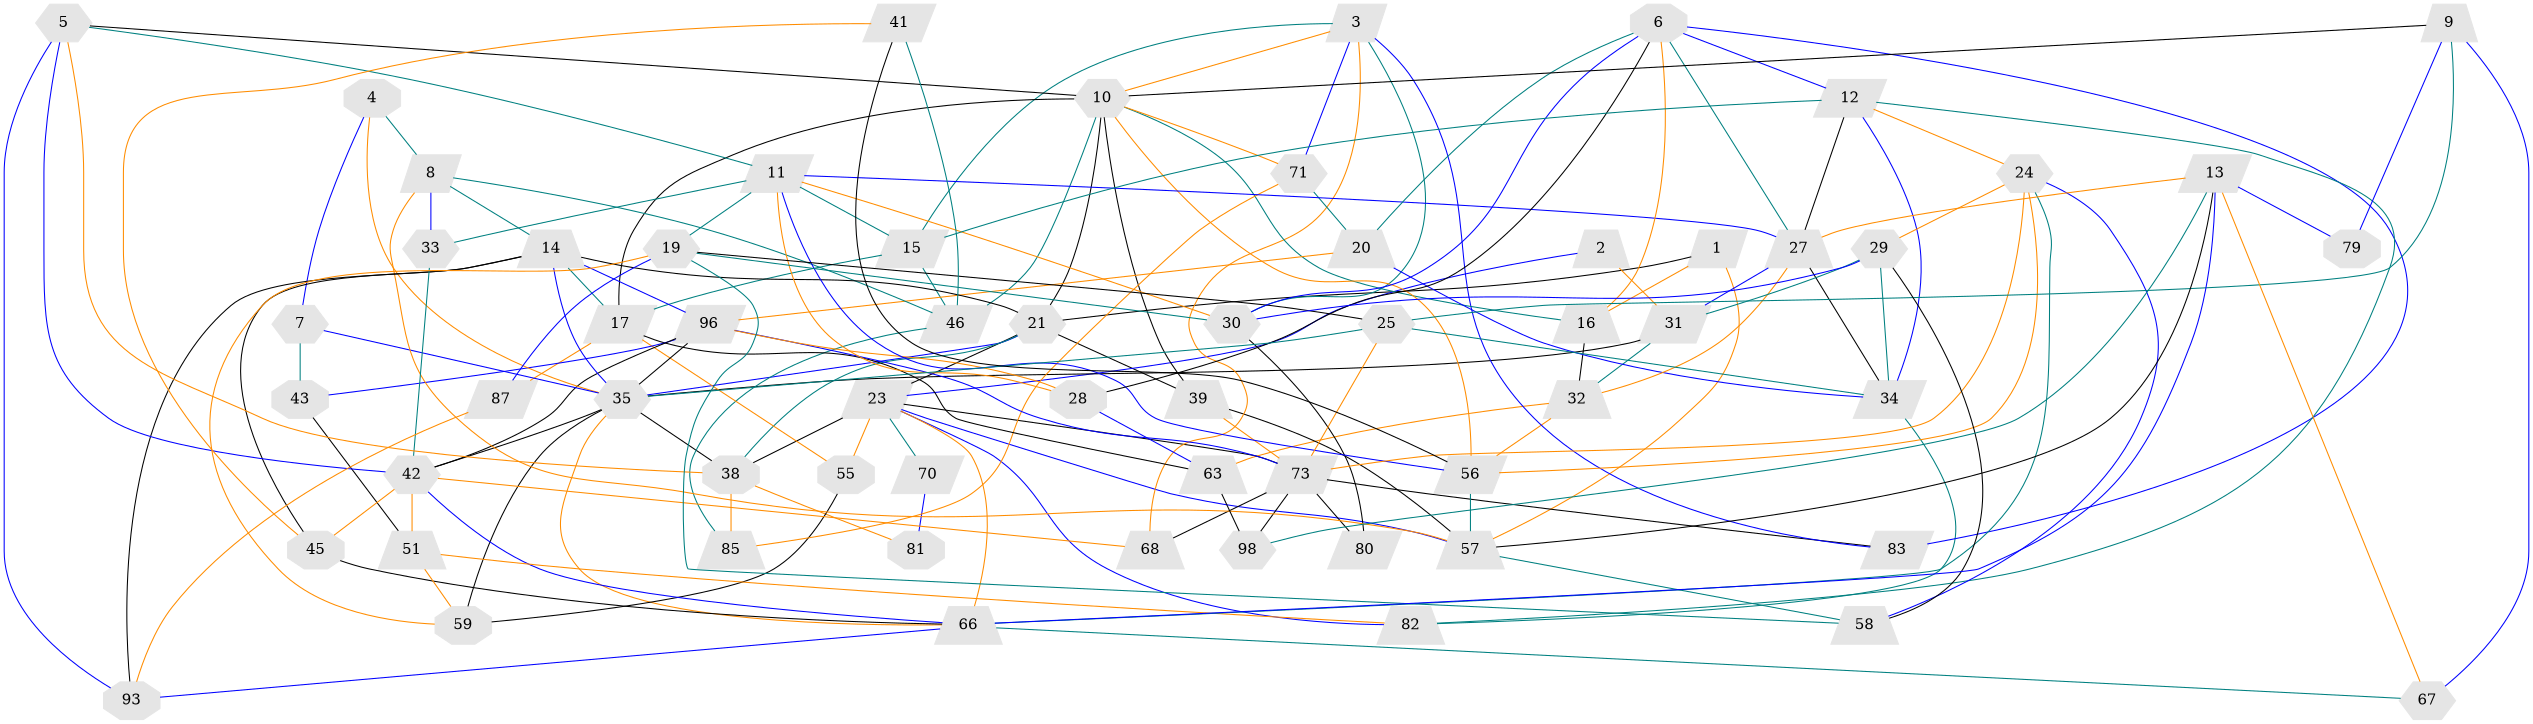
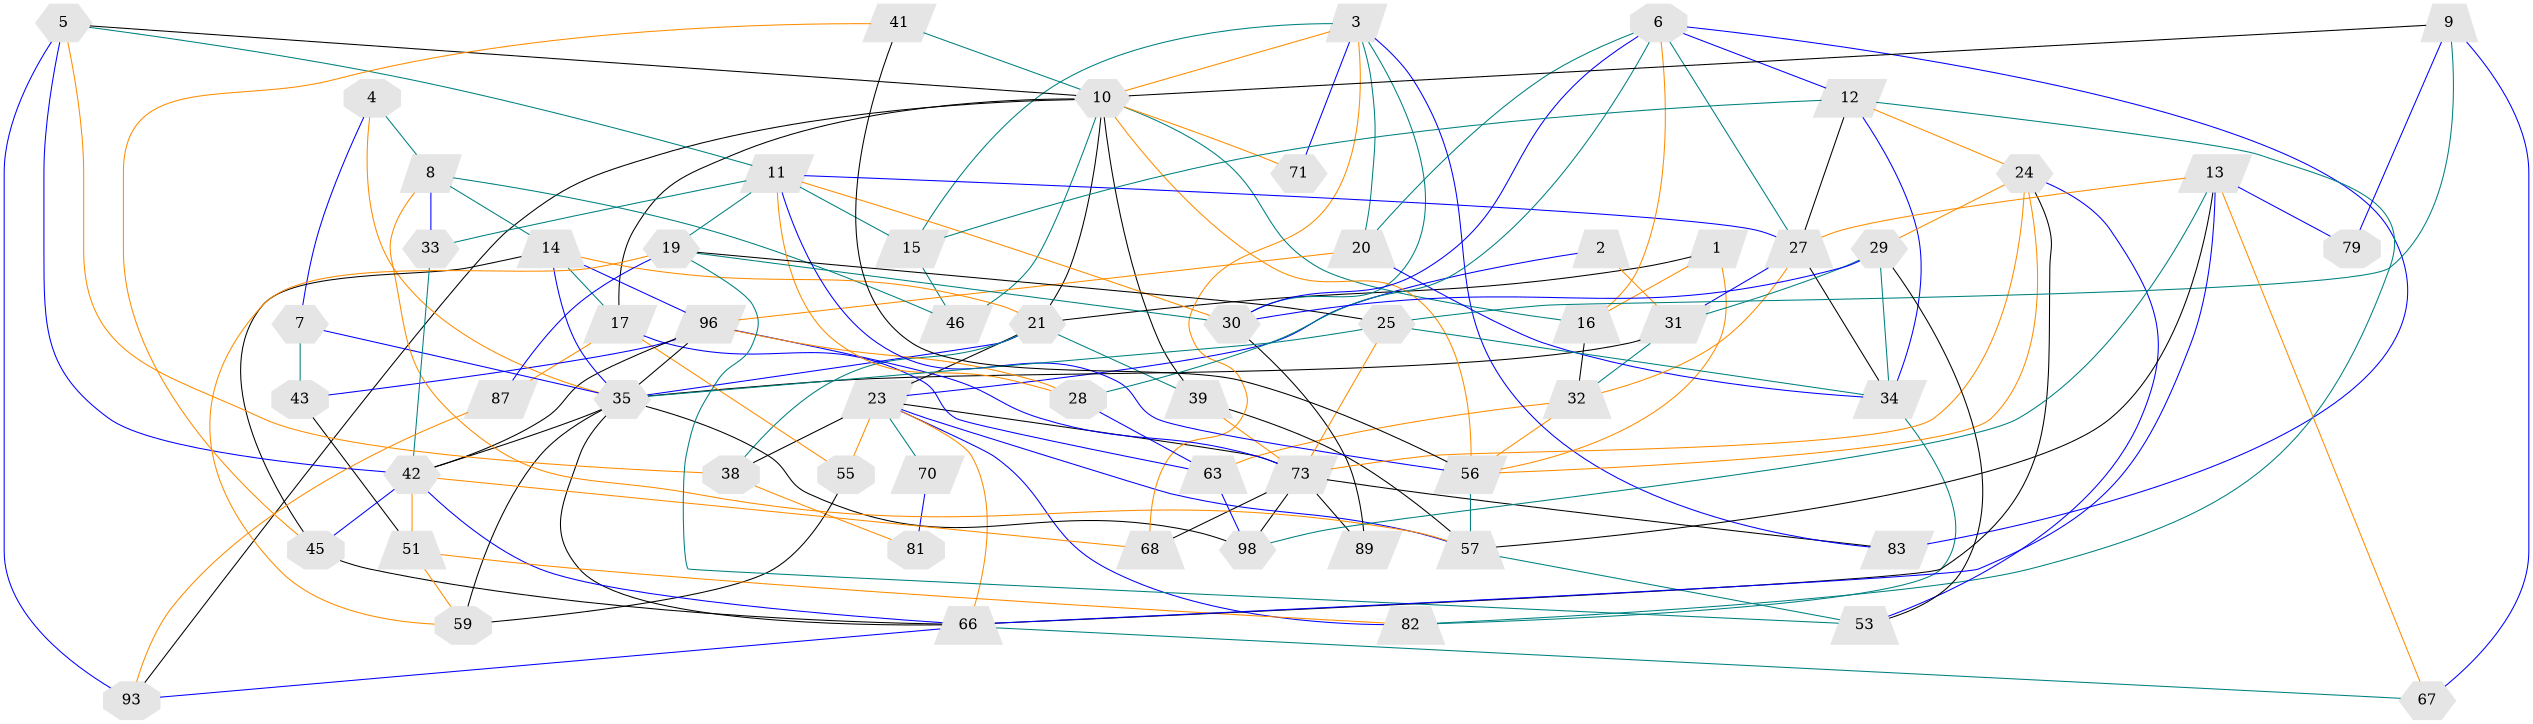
edge "41" -- "46": now "41" -- "10"
edge "71" -- "20": now "3" -- "20"
edge "6" -- "28": color black -> teal
edge "14" -- "21": color black -> darkorange
edge "15" -- "17": removed
edge "14" -- "93": now "10" -- "93"
edge "21" -- "39": color black -> teal
edge "17" -- "63": color black -> blue
edge "1" -- "57": now "1" -- "56"
edge "35" -- "38": now "35" -- "98"
edge "42" -- "45": color darkorange -> blue
edge "63" -- "98": color black -> blue
edge "24" -- "66": color teal -> black
node "85": removed
node "80": label "80" -> "89"
edge "35" -- "66": color darkorange -> black
node "58": label "58" -> "53"
